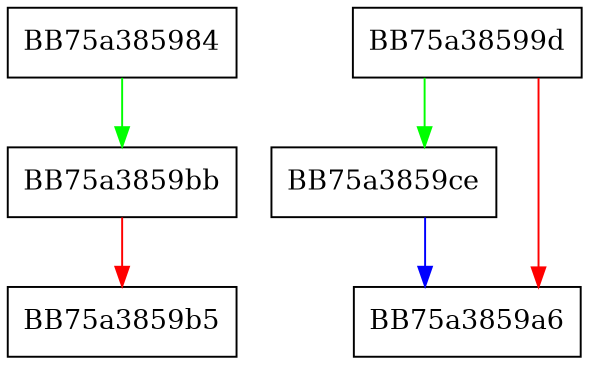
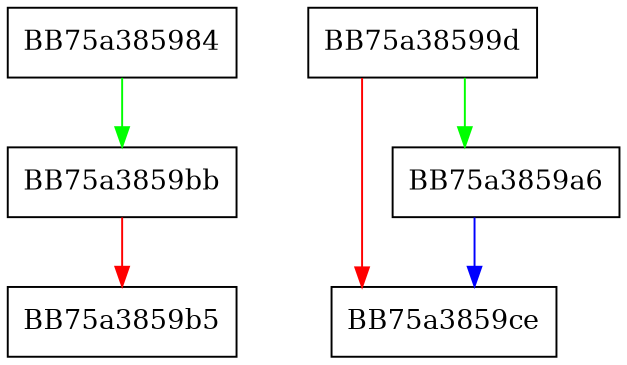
edge "BB75a38599d" -> "BB75a3859ce": color green -> red
edge "BB75a38599d" -> "BB75a3859a6": color red -> green
edge "BB75a3859ce" -> "BB75a3859a6": reversed
